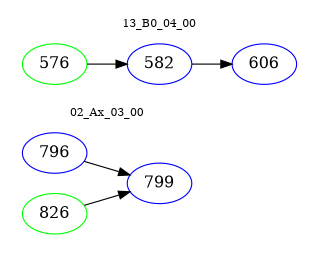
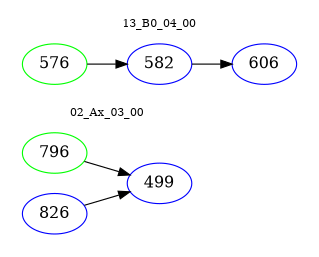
node "796": color blue -> green
node "799": label "799" -> "499"
node "826": color green -> blue
